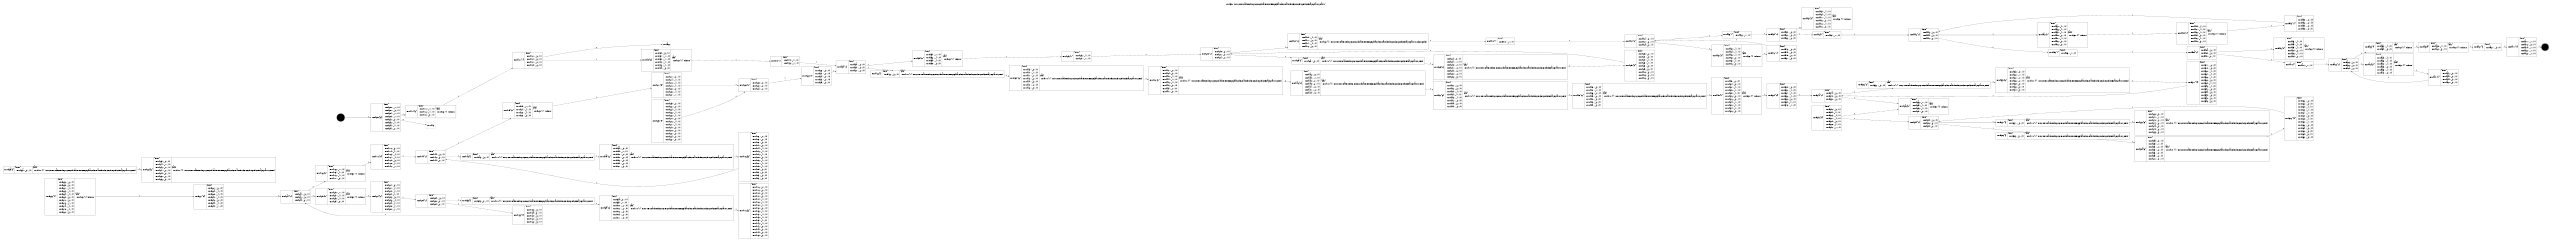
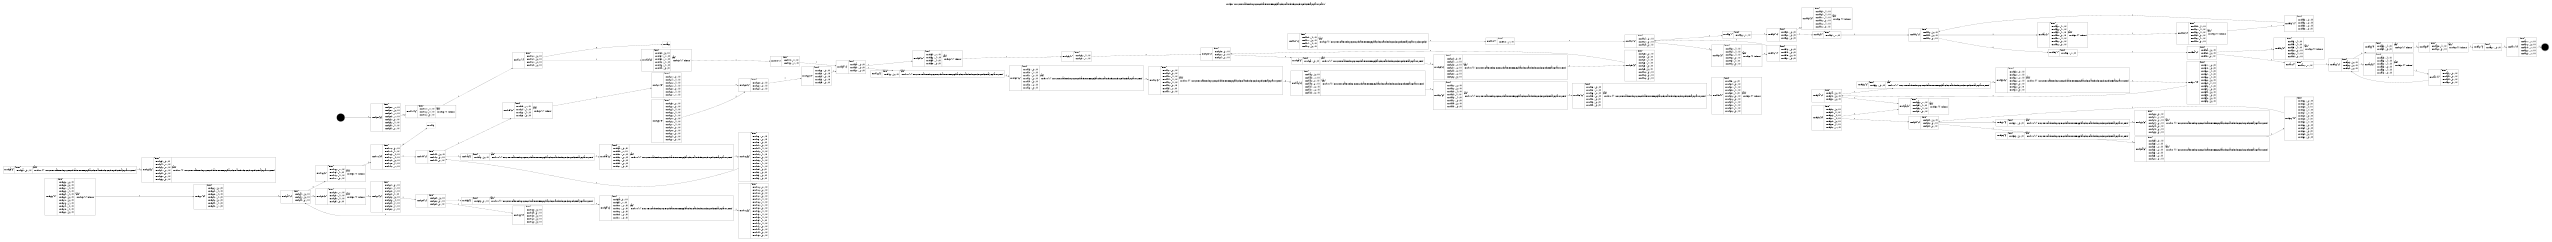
edge "0x1098be [12]" -> "0x10990d [16]": removed, label "1"
node "0x10952d [29]": removed
edge "0x1093e0 [35]" -> "0x109403": now "0x10977c [29]" -> "0x109403"
